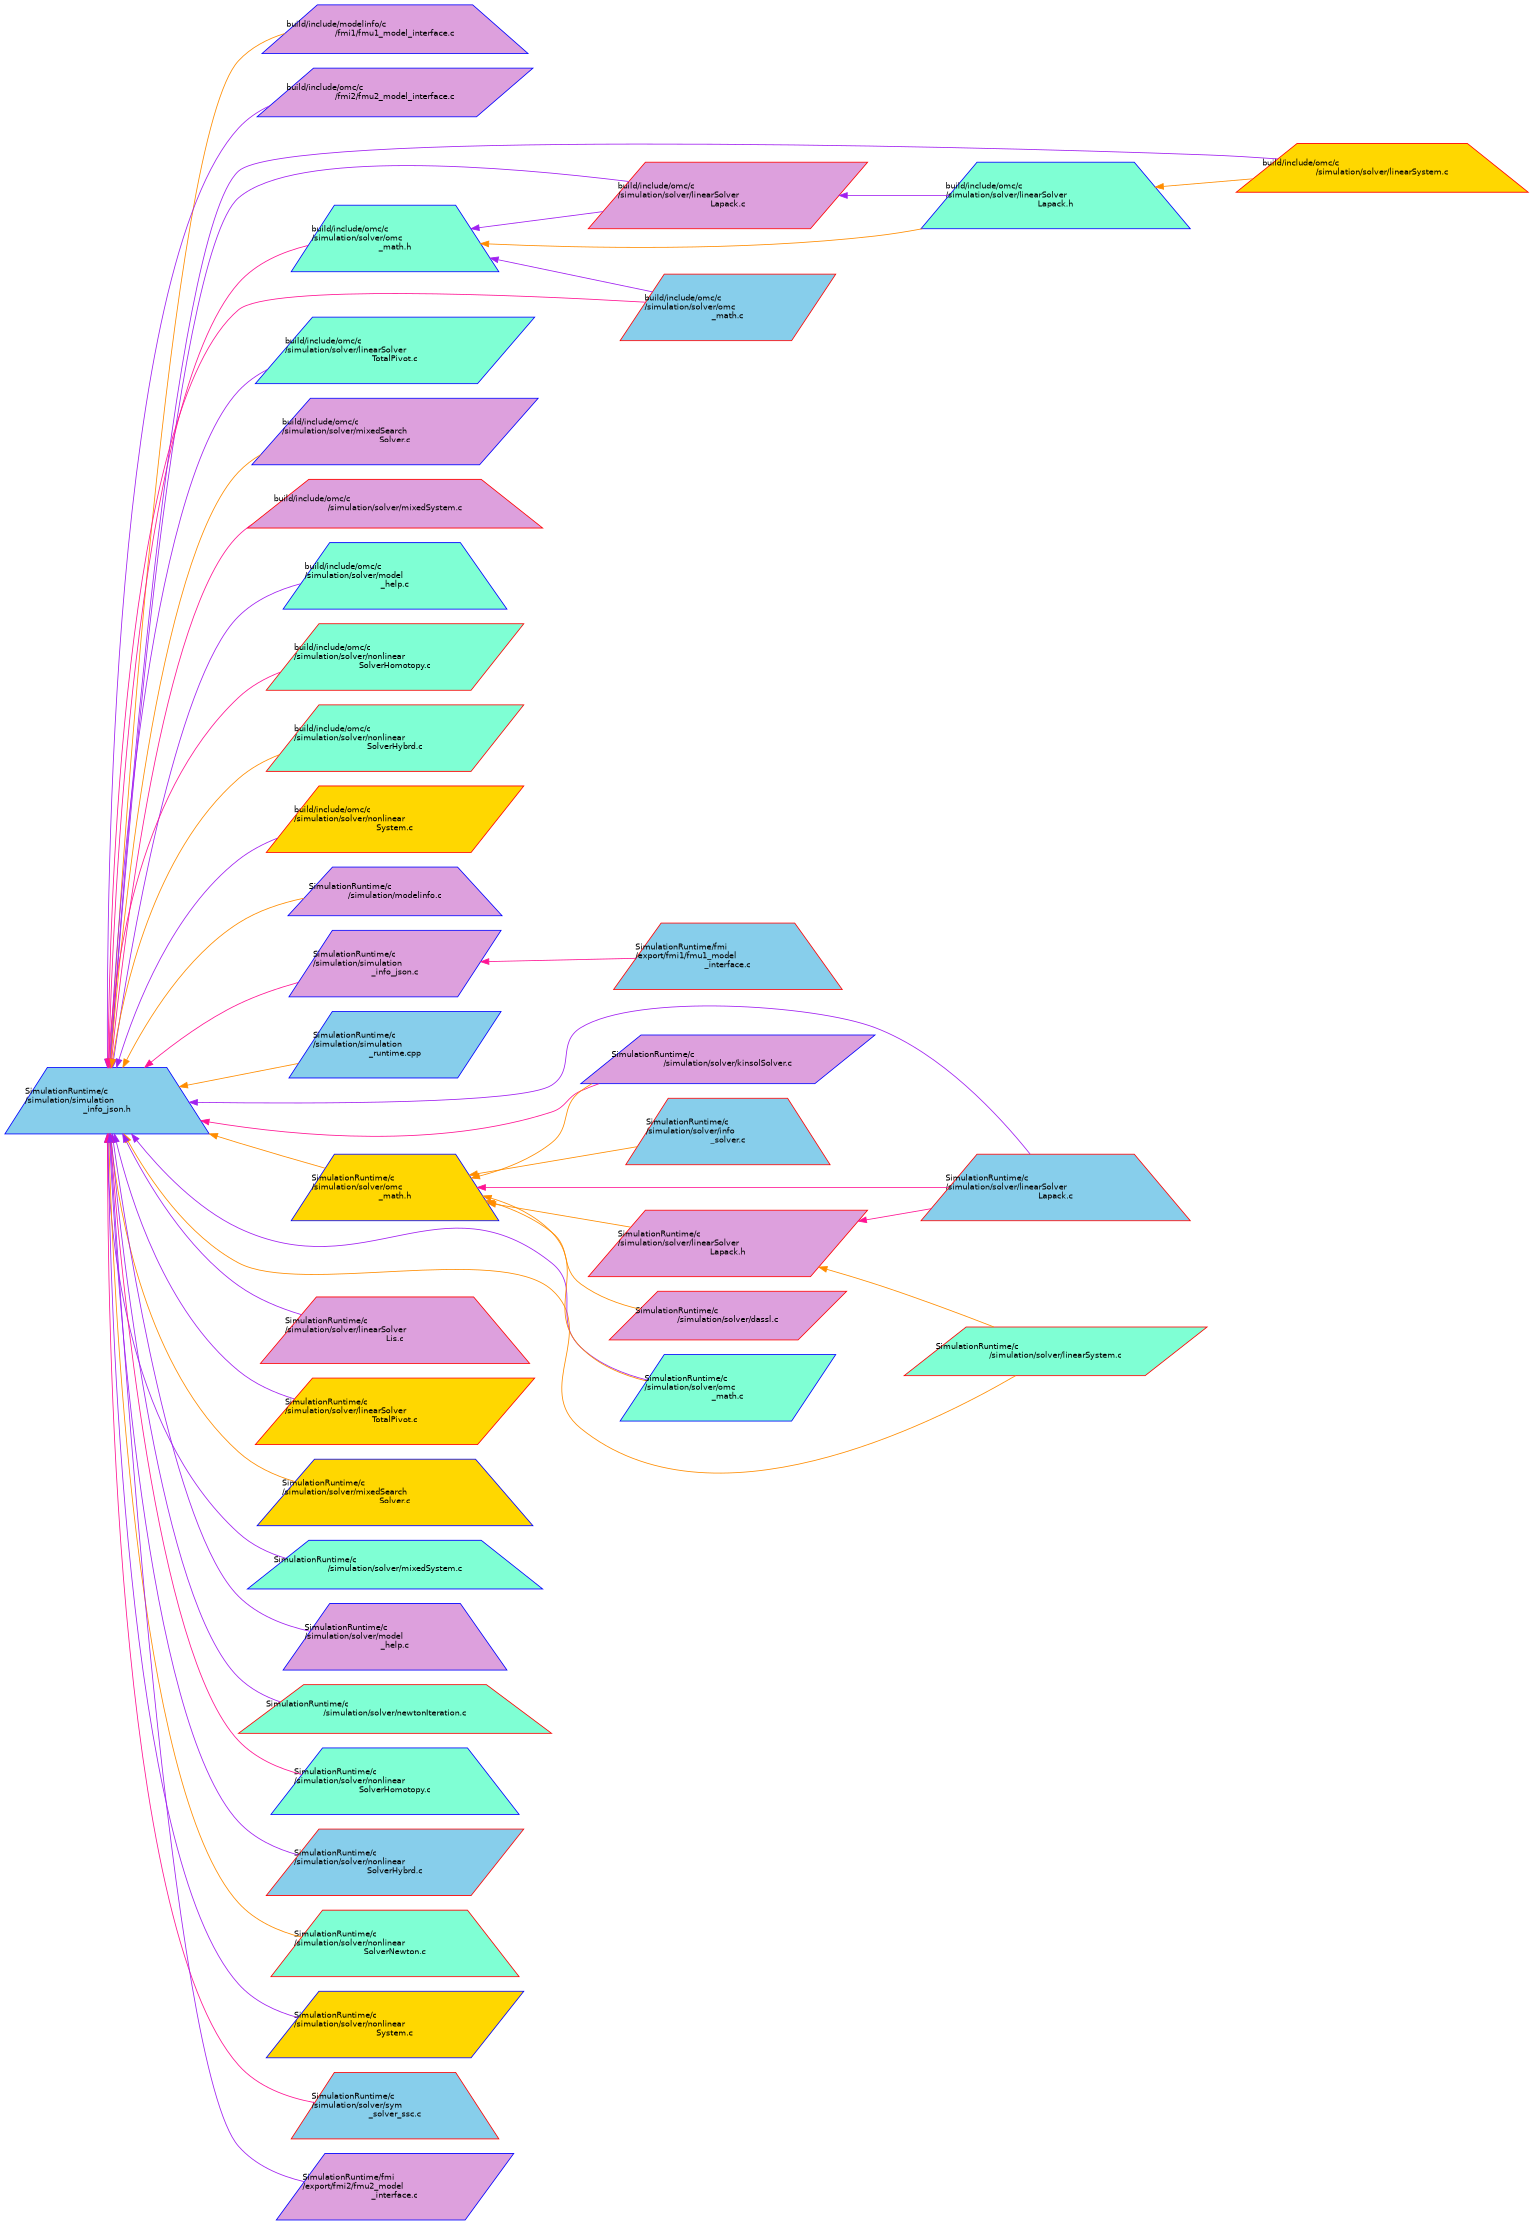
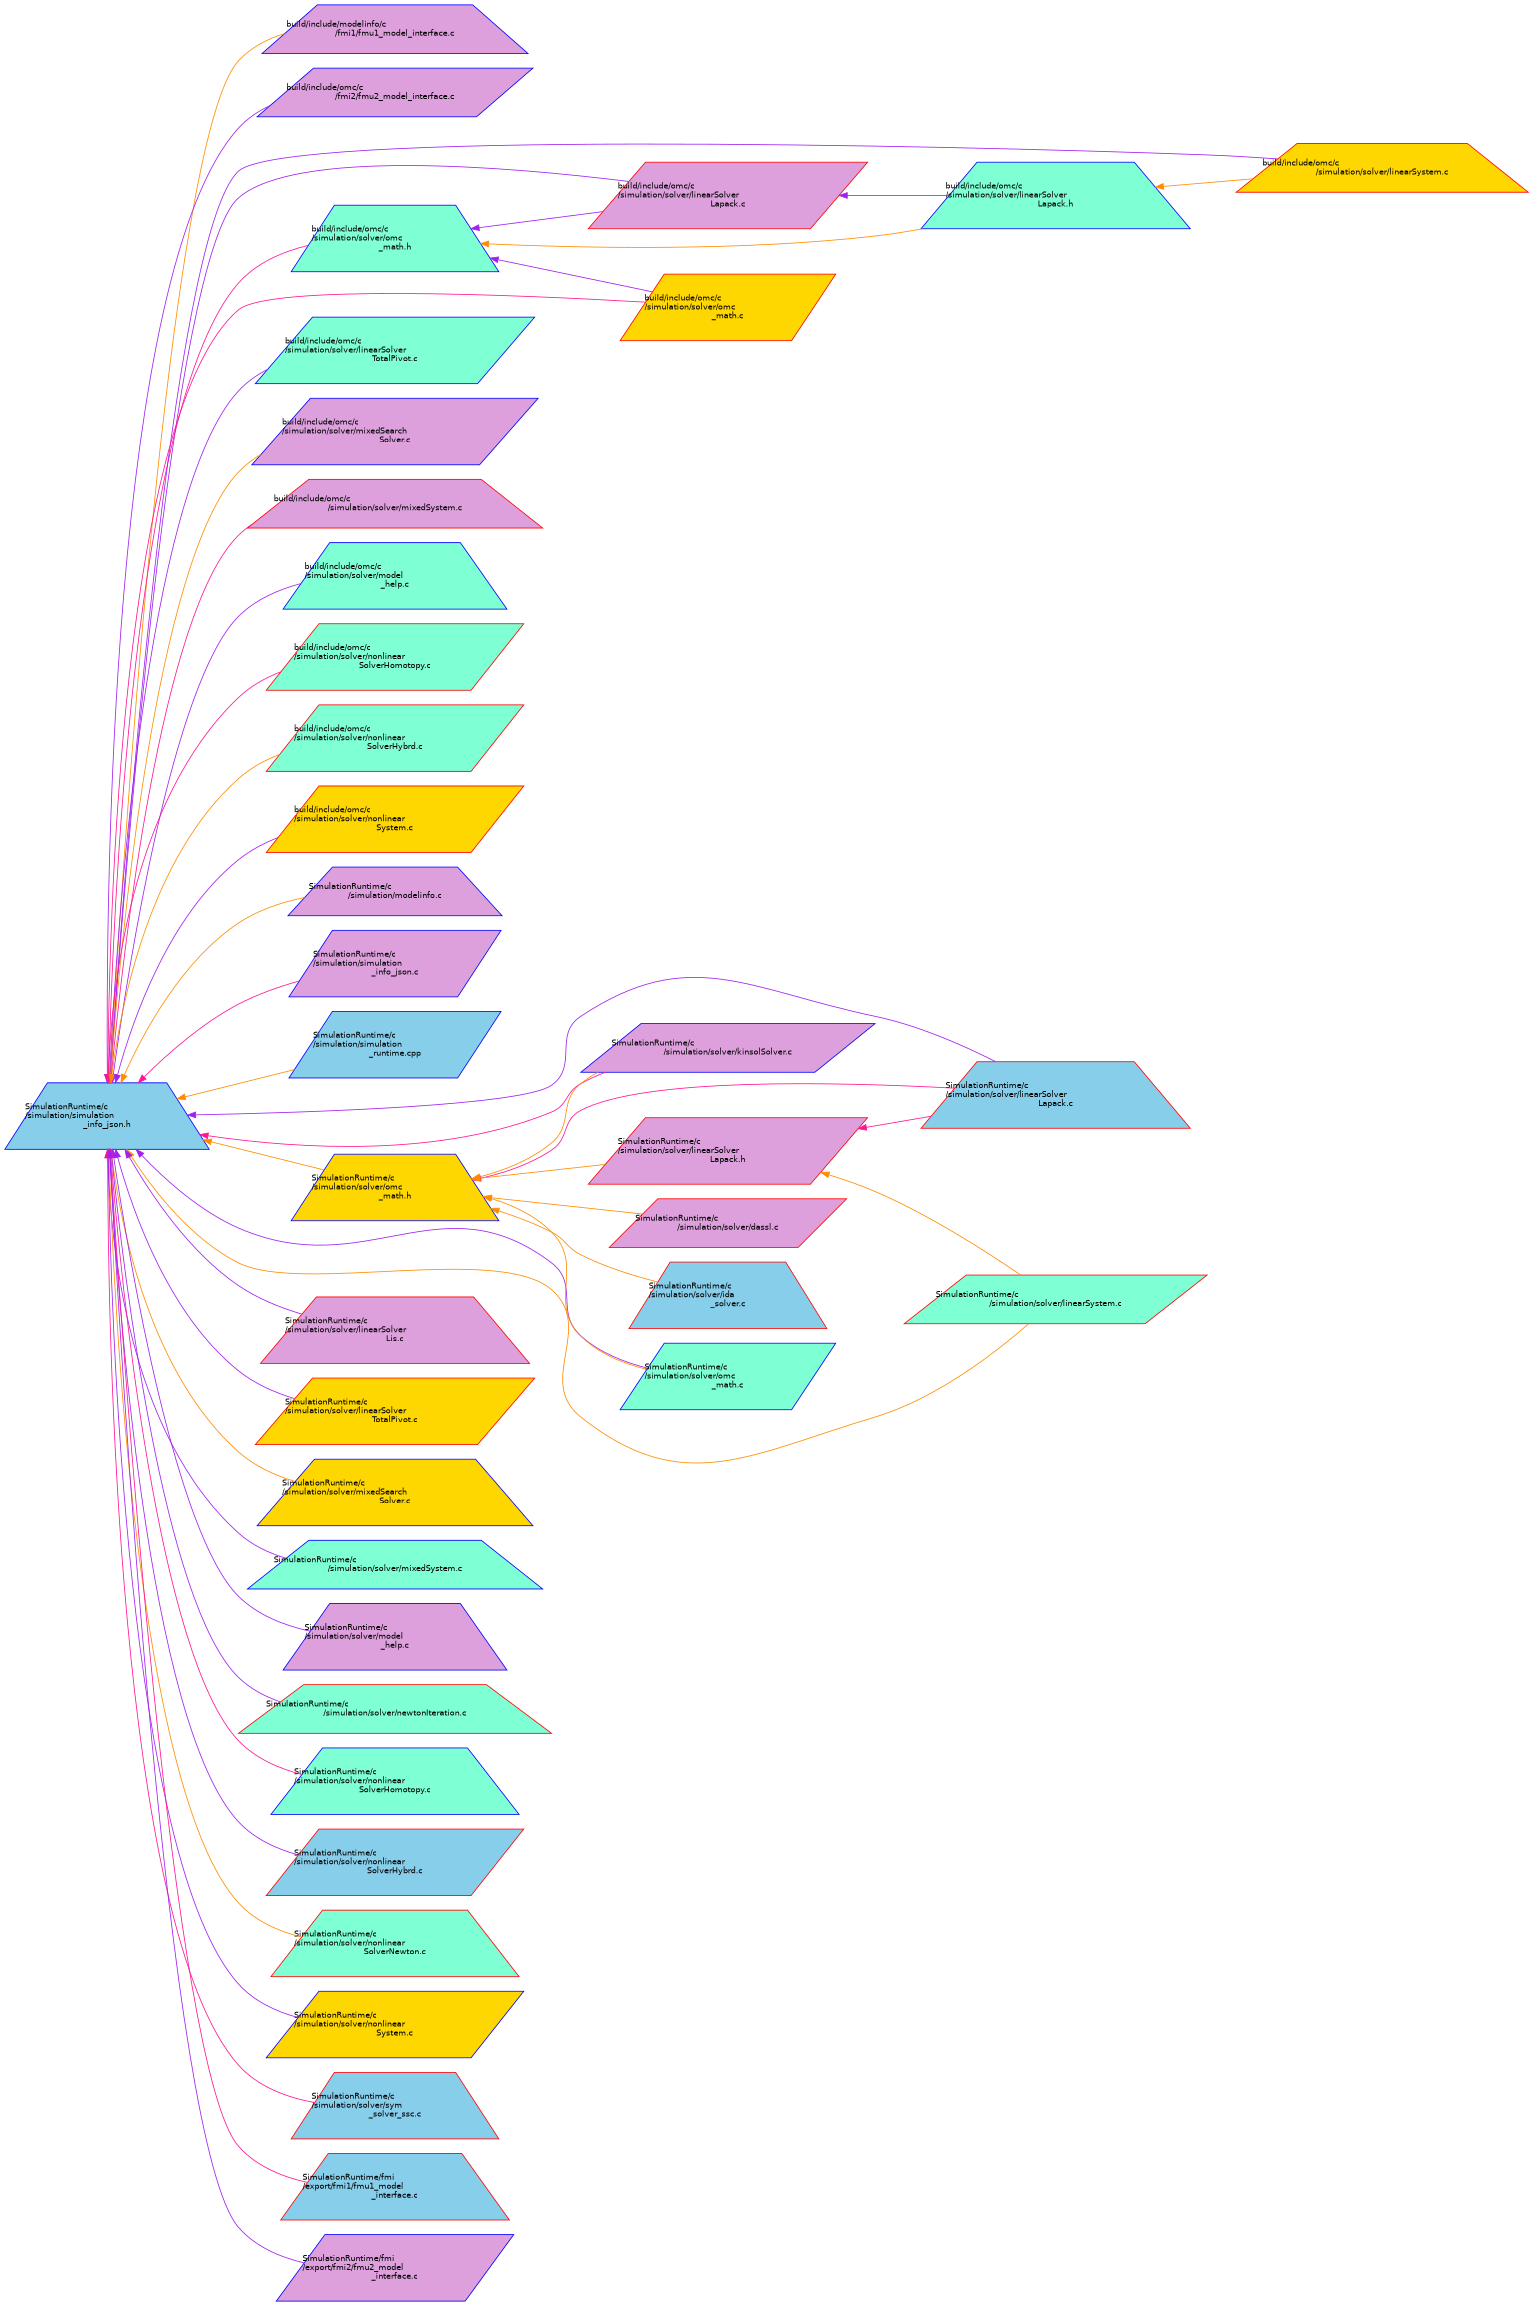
node "build/include/omc/c /simulation/solver/omc _math.c": fillcolor skyblue -> gold
edge "SimulationRuntime/fmi /export/fmi1/fmu1_model _interface.c" -> "SimulationRuntime/c /simulation/simulation _info_json.c": now "SimulationRuntime/fmi /export/fmi1/fmu1_model _interface.c" -> "SimulationRuntime/c /simulation/simulation _info_json.h"
node "SimulationRuntime/c /simulation/solver/info _solver.c": label "SimulationRuntime/c /simulation/solver/info _solver.c" -> "SimulationRuntime/c /simulation/solver/ida _solver.c"
